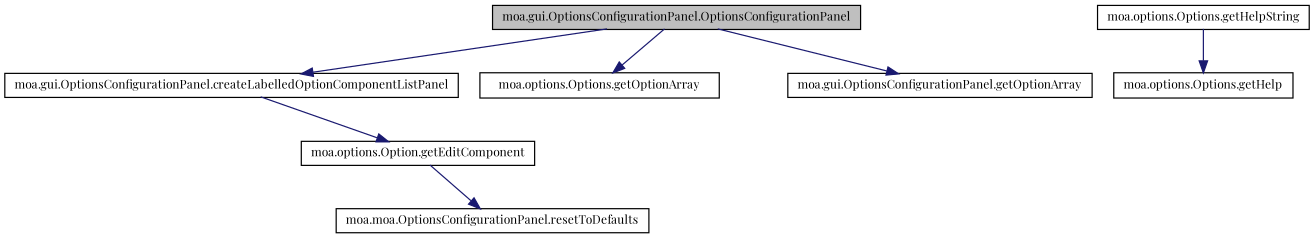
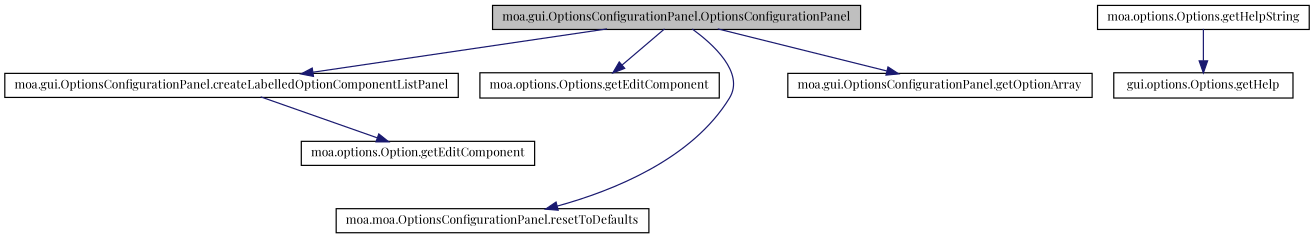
node "moa.options.Options.getOptionArray": label "moa.options.Options.getOptionArray" -> "moa.options.Options.getEditComponent"
node "moa.options.Options.getHelp": label "moa.options.Options.getHelp" -> "gui.options.Options.getHelp"
edge "moa.options.Option.getEditComponent" -> "moa.moa.OptionsConfigurationPanel.resetToDefaults": now "moa.gui.OptionsConfigurationPanel.OptionsConfigurationPanel" -> "moa.moa.OptionsConfigurationPanel.resetToDefaults"
